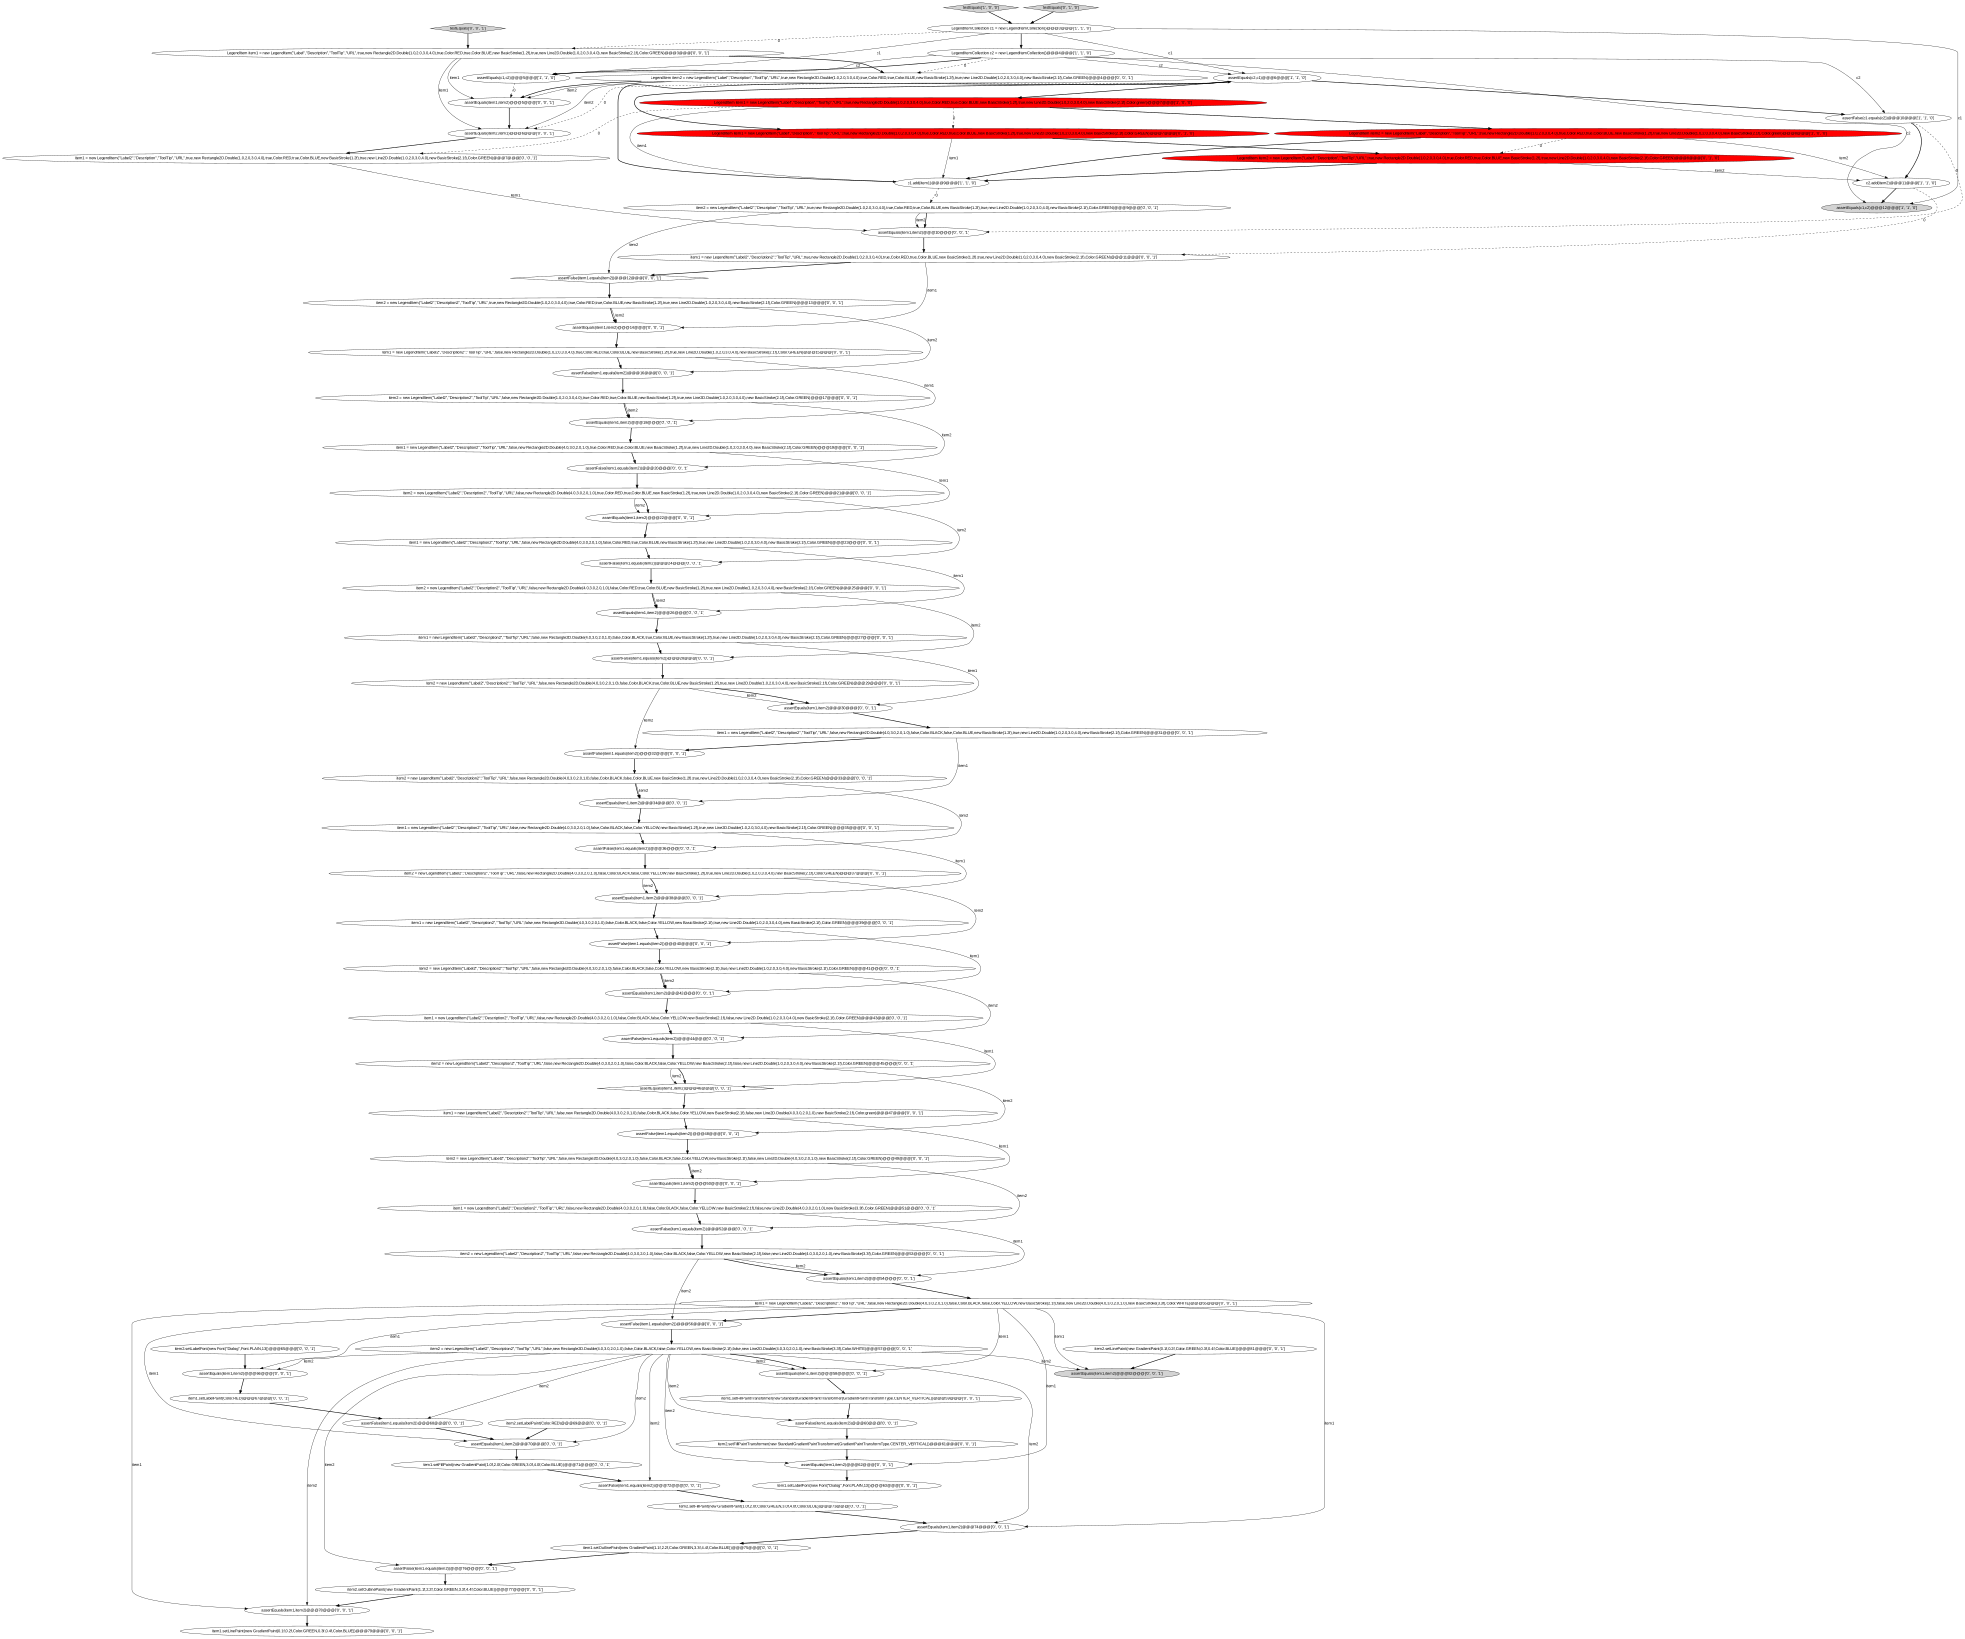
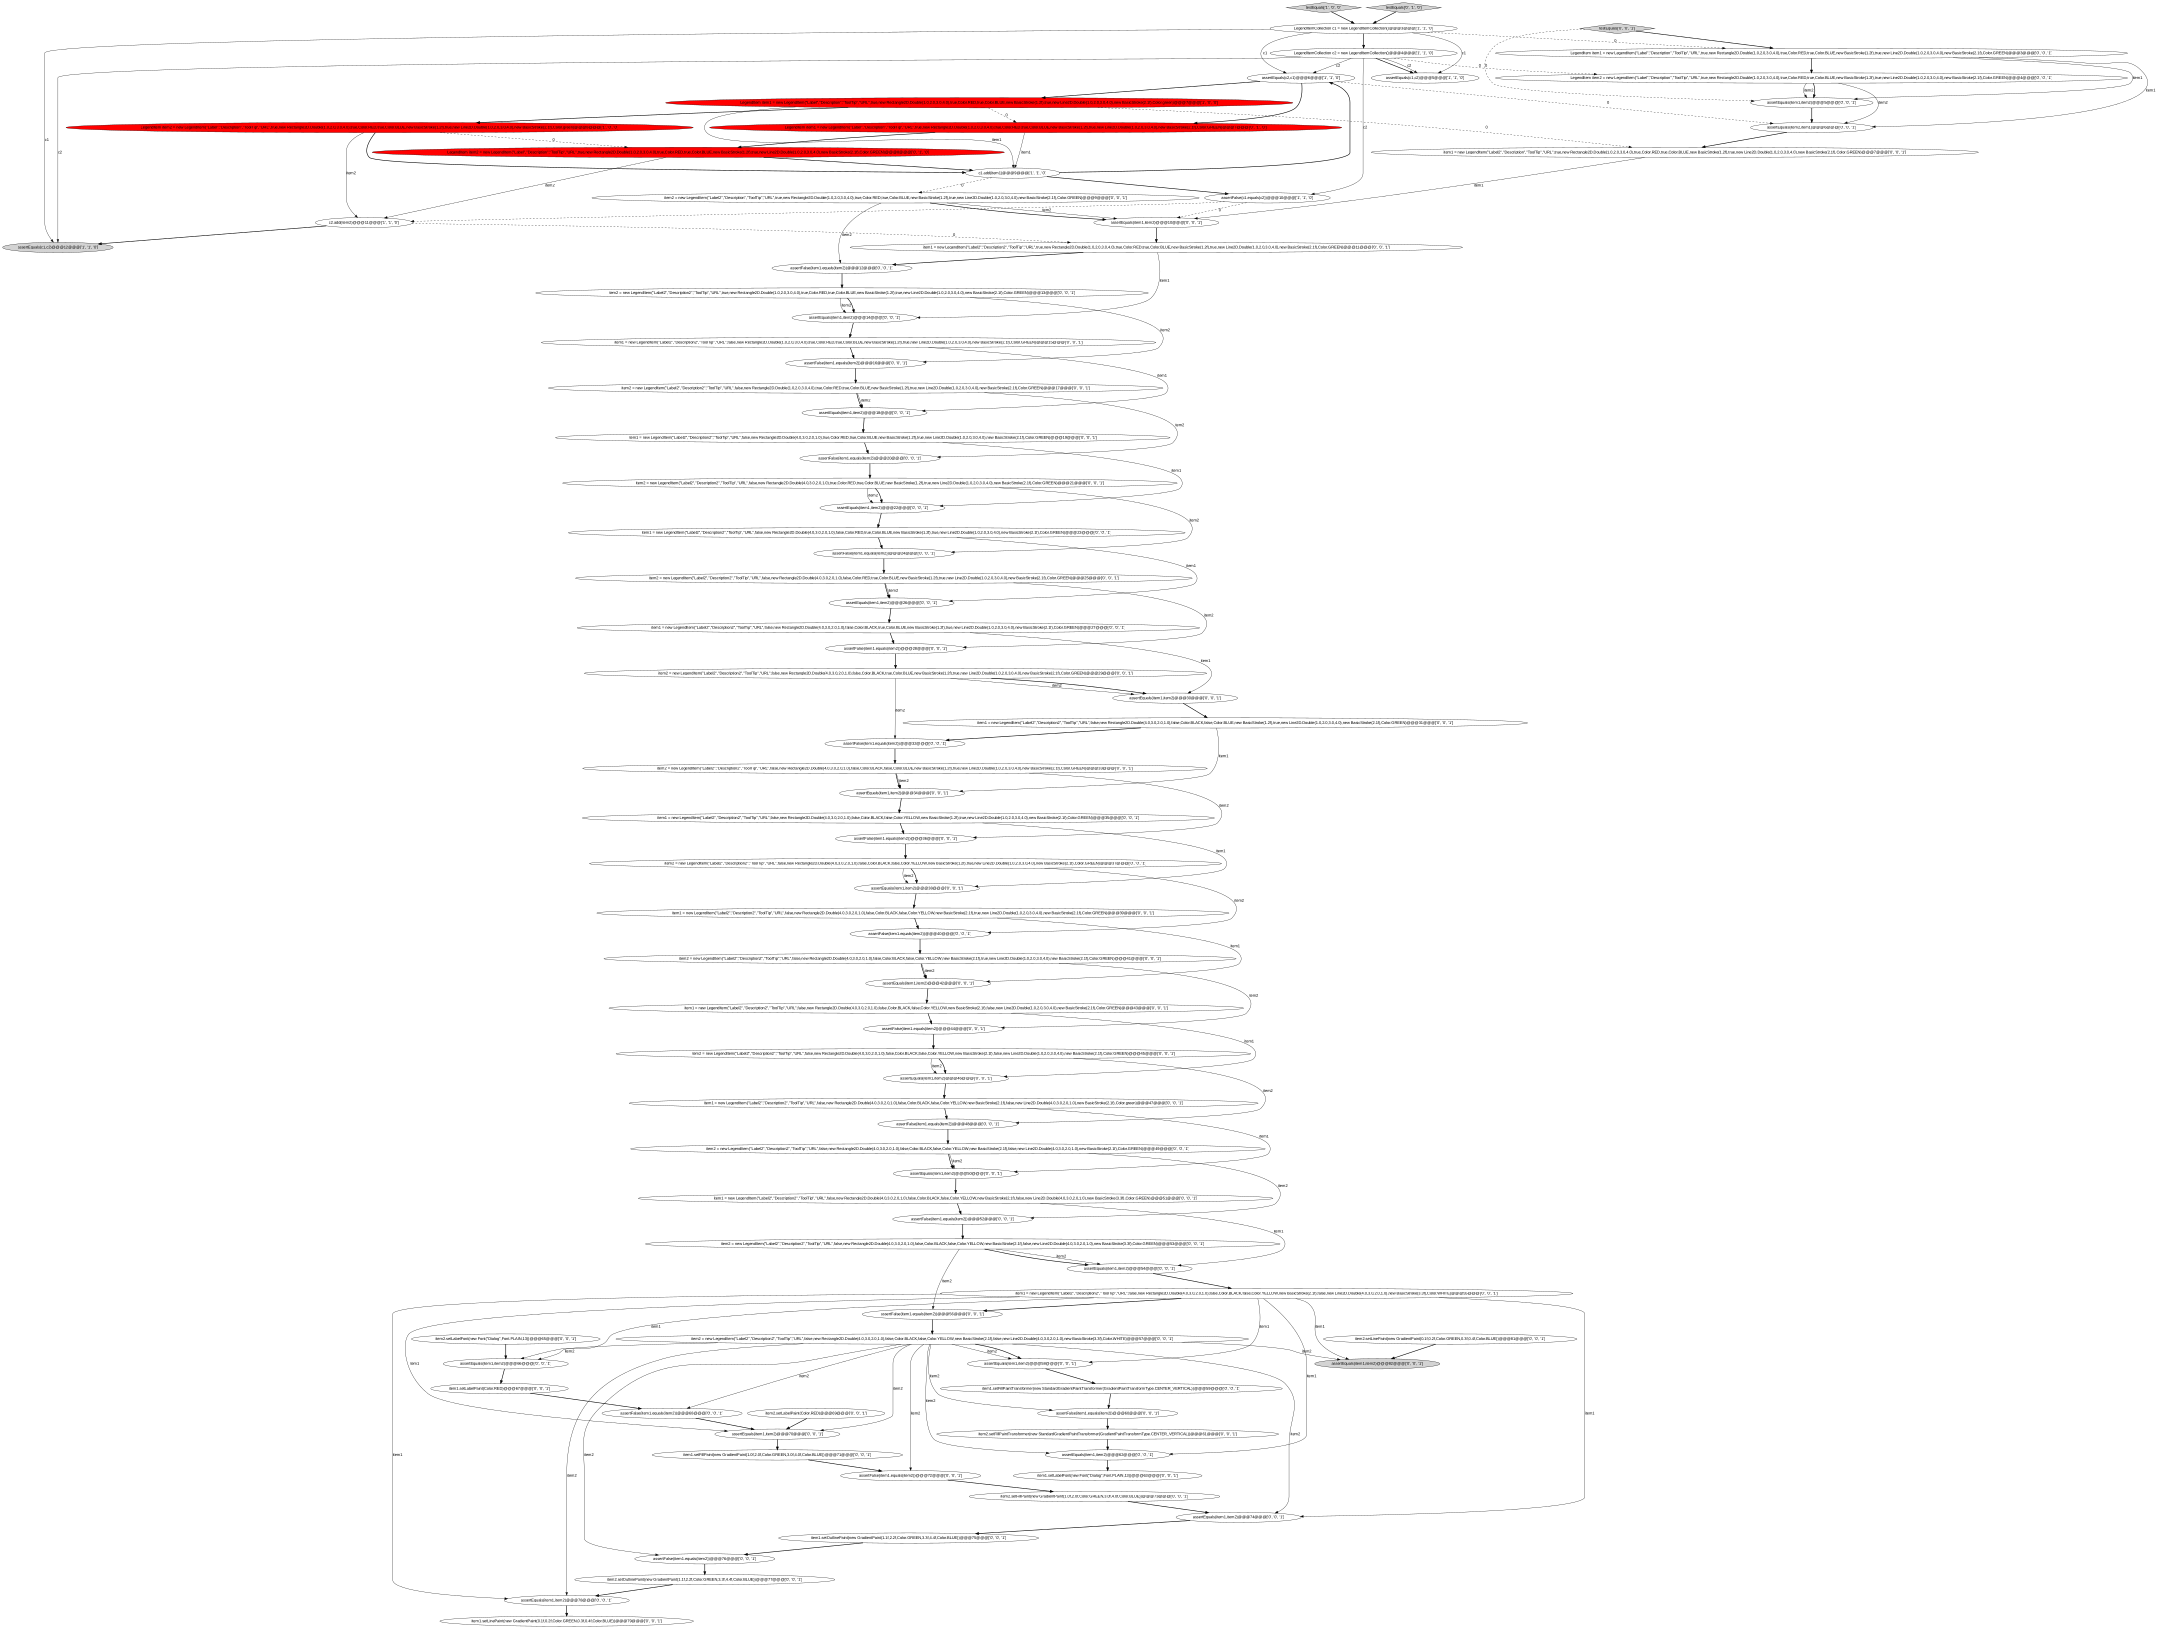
edge "assertEquals(c1,c2)@@@5@@@['1', '1', '0']" -> "assertEquals(item1,item2)@@@5@@@['0', '0', '1']": now "testEquals['0', '0', '1']" -> "assertEquals(item1,item2)@@@5@@@['0', '0', '1']"
edge "assertEquals(c2,c1)@@@6@@@['1', '1', '0']" -> "assertFalse(c1.equals(c2))@@@10@@@['1', '1', '0']": now "c1.add(item1)@@@9@@@['1', '1', '0']" -> "assertFalse(c1.equals(c2))@@@10@@@['1', '1', '0']"
edge "assertFalse(c1.equals(c2))@@@10@@@['1', '1', '0']" -> "c2.add(item2)@@@11@@@['1', '1', '0']": style bold -> dashed
node "assertFalse(item1.equals(item2))@@@12@@@['0', '0', '1']": shape diamond -> ellipse
node "assertEquals(item1,item2)@@@46@@@['0', '0', '1']": shape diamond -> ellipse
